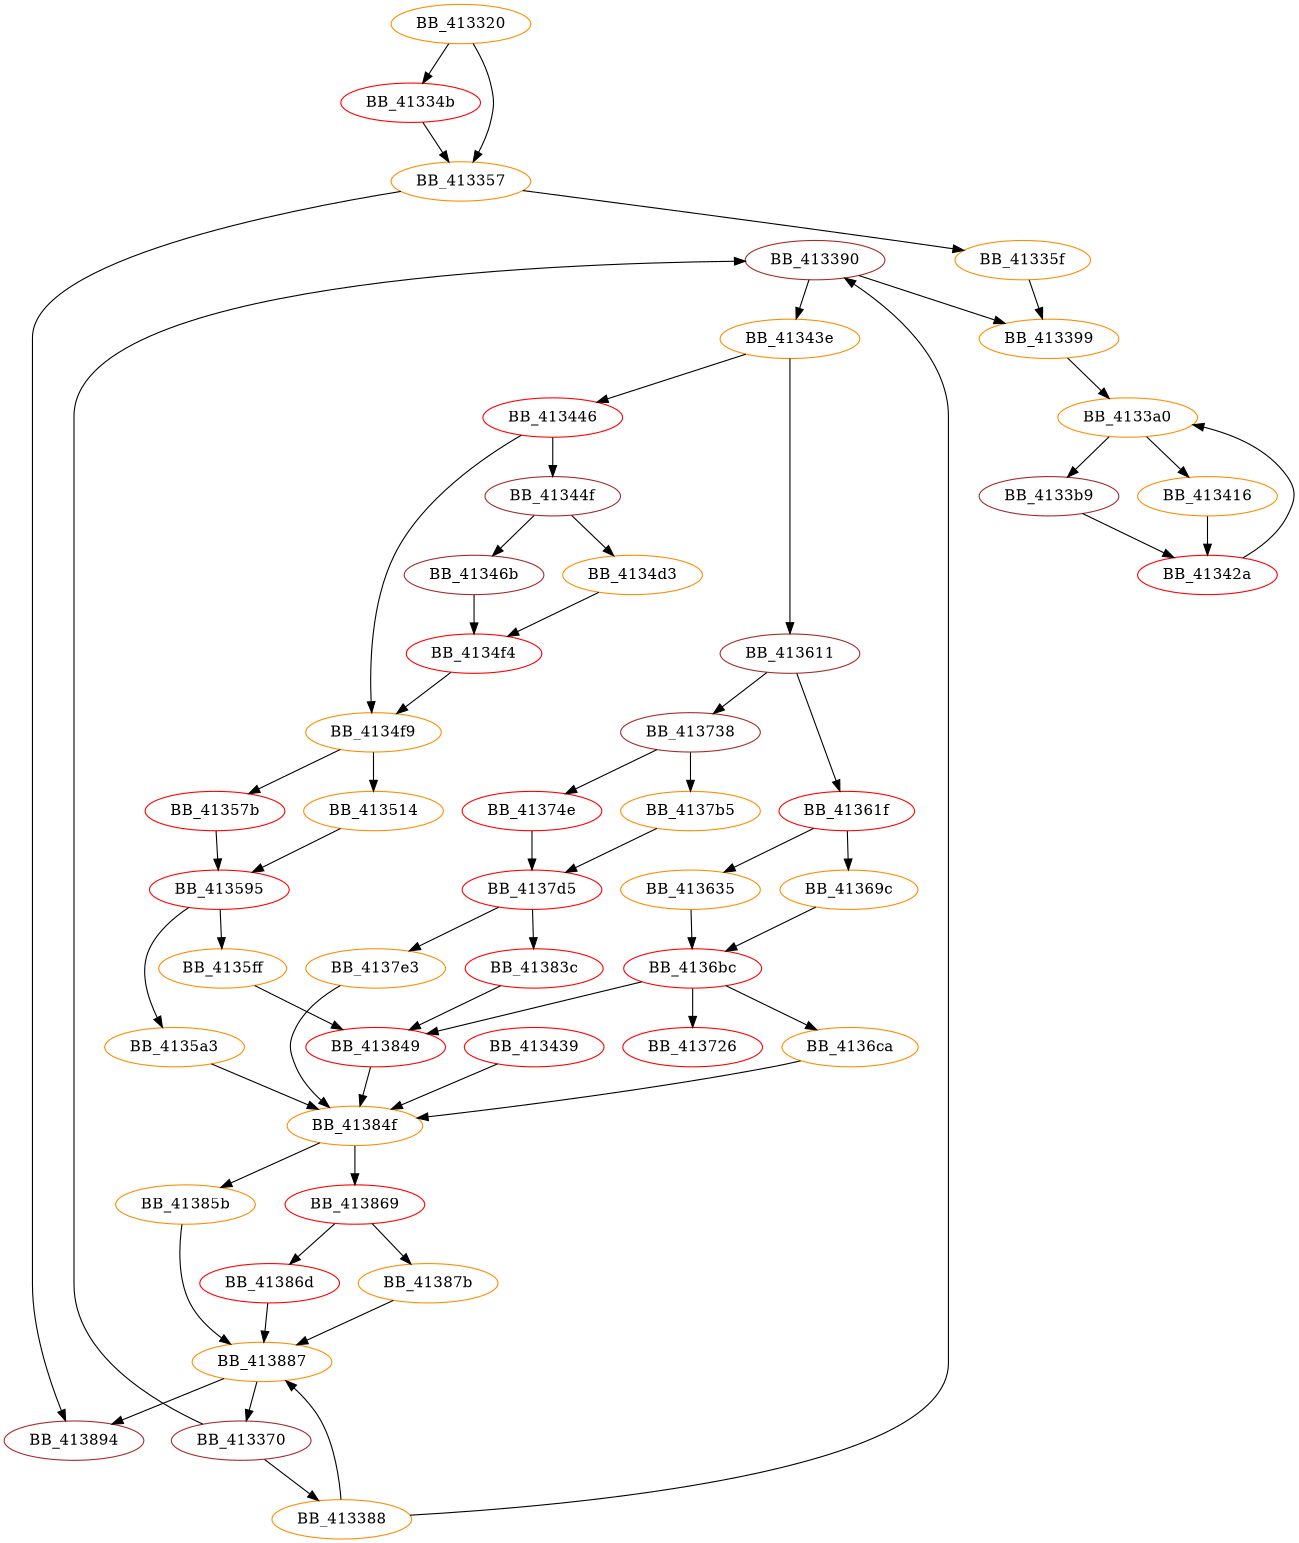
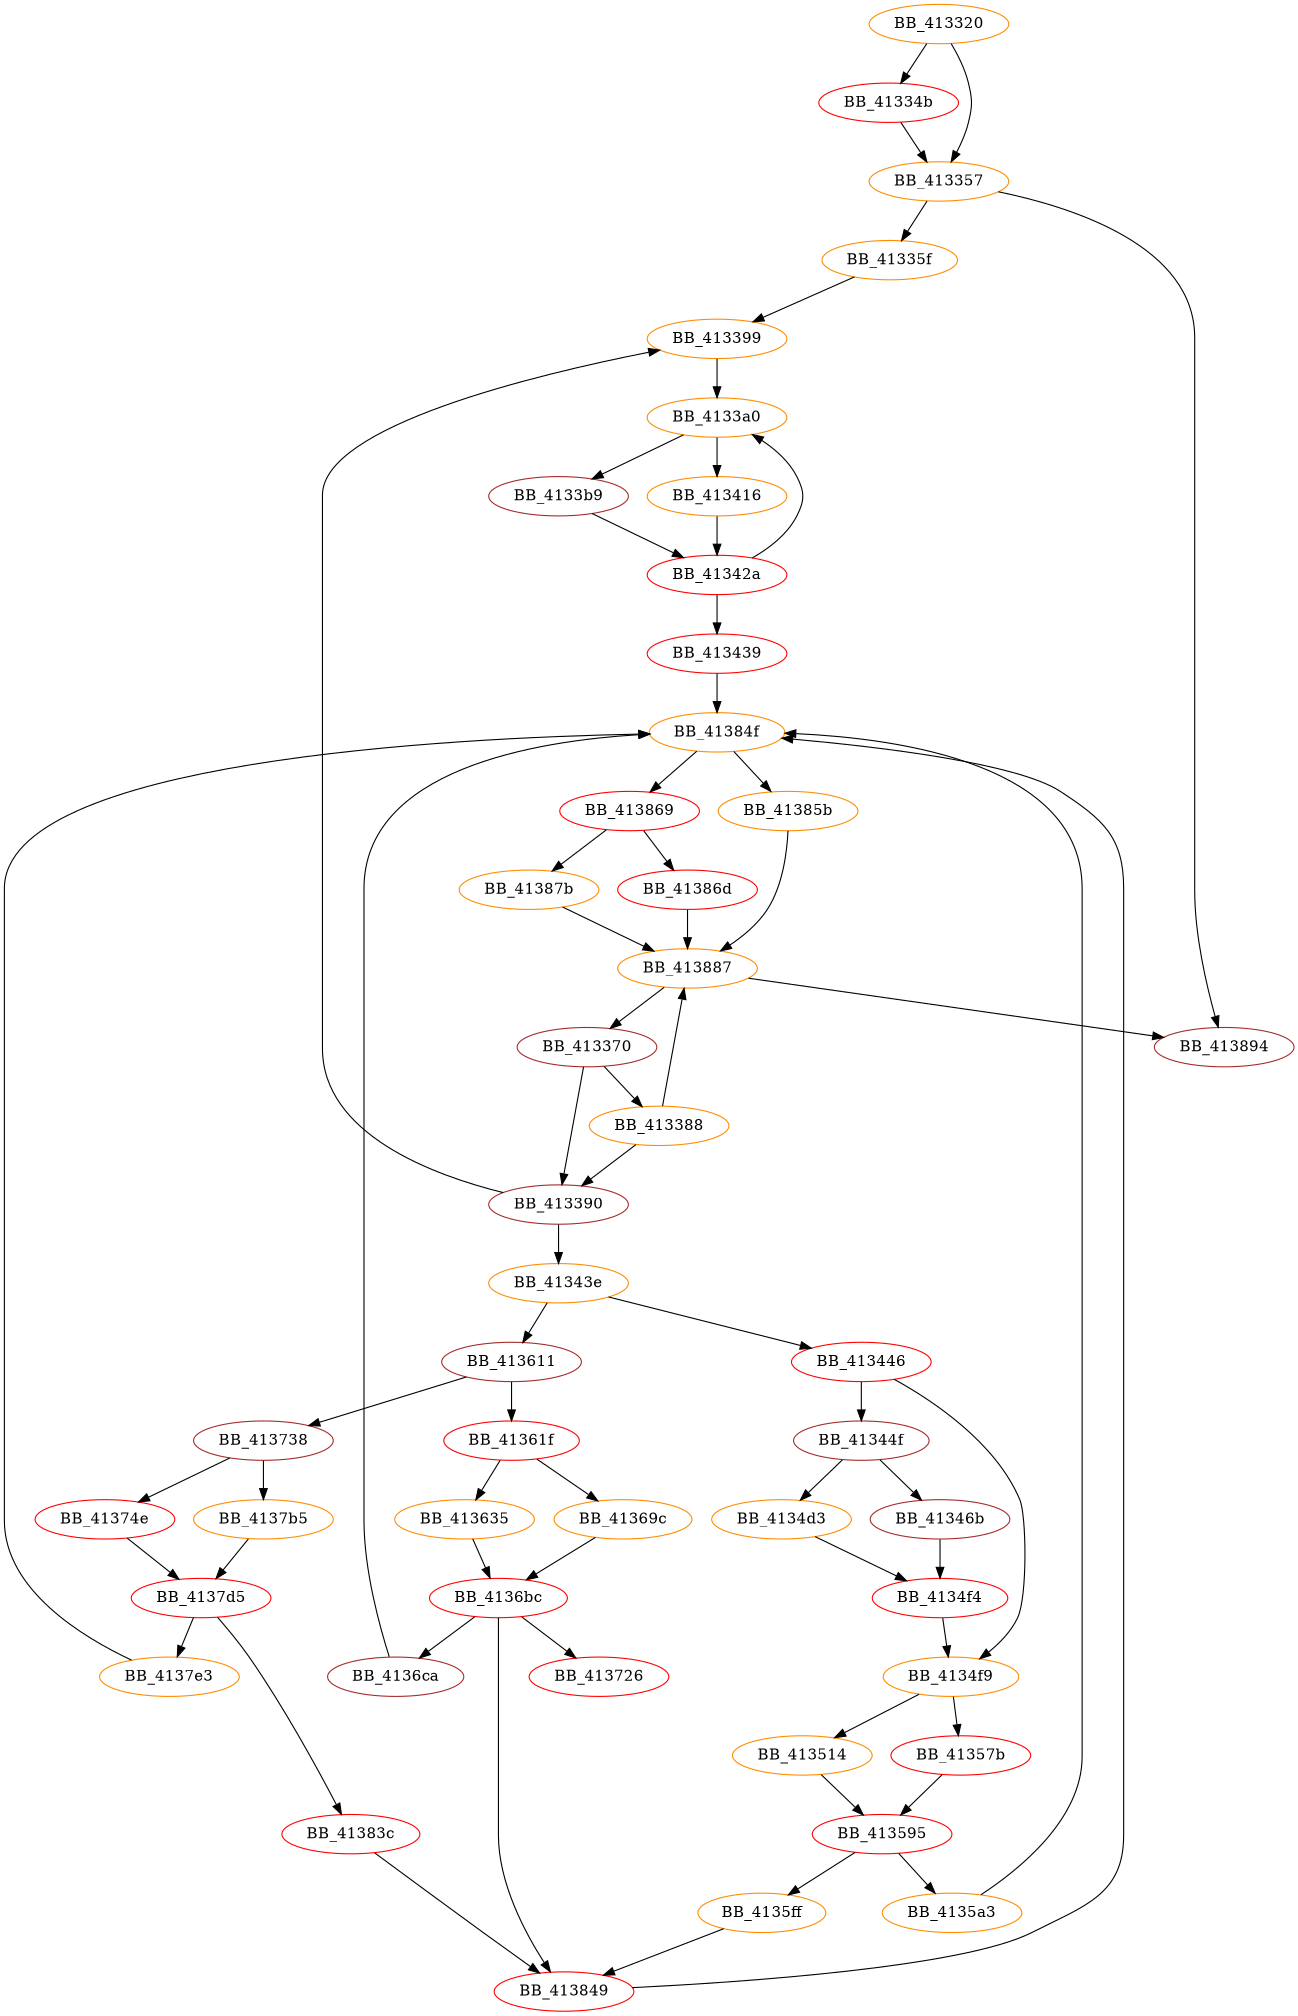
edge "BB_41342a" -> "BB_413439": added
node "BB_4136ca": color darkorange -> brown
